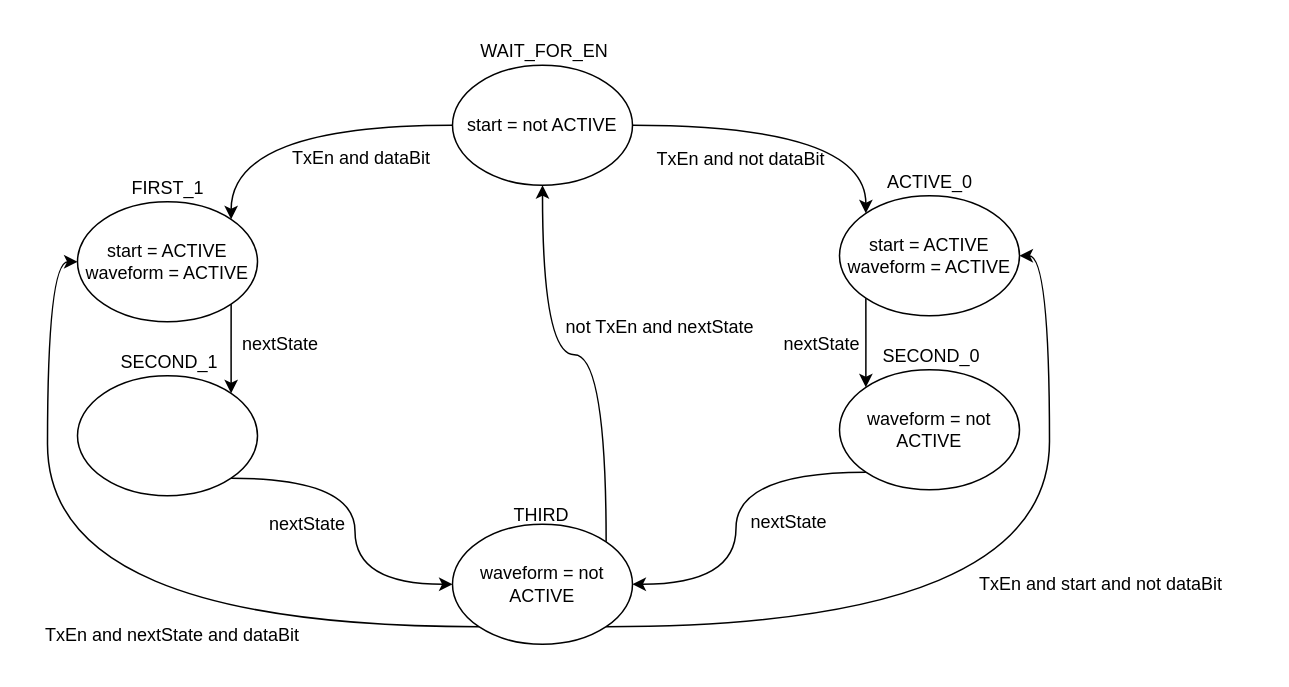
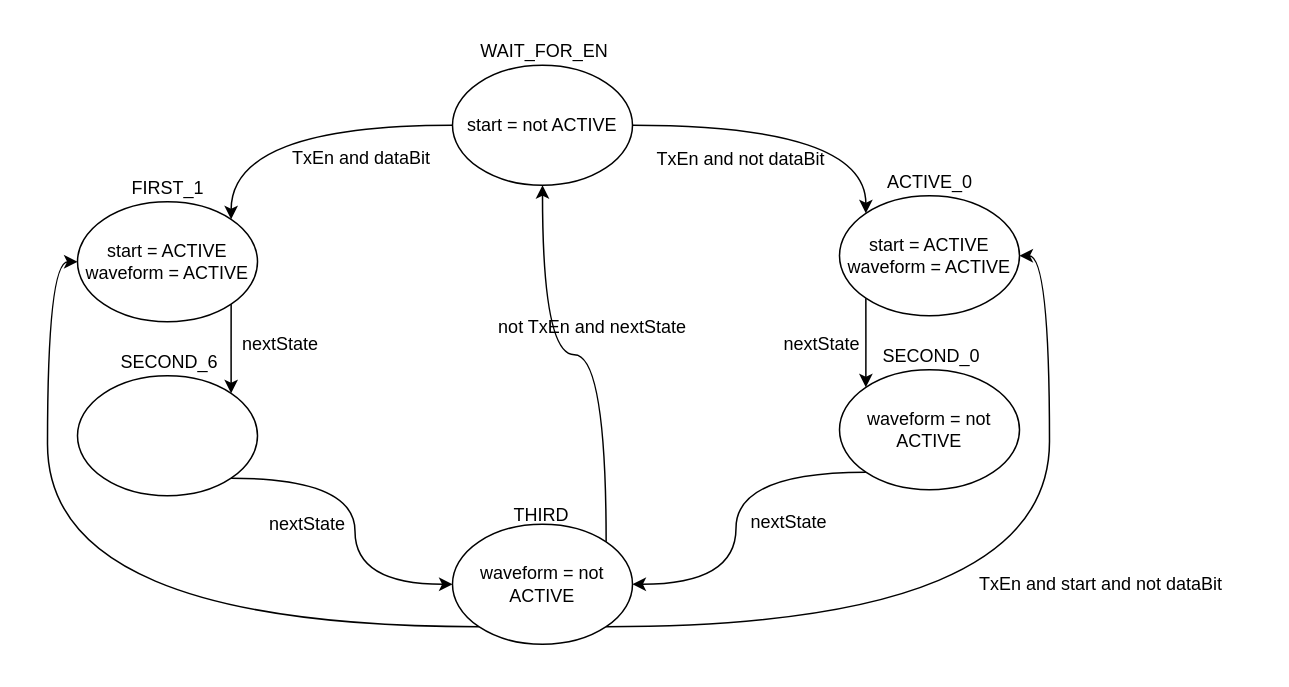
node "not TxEn and nextState": moved (659, 327) -> (592, 327)
node "SECOND_1": label "SECOND_1" -> "SECOND_6"
node "TxEn and nextState and dataBit": removed
